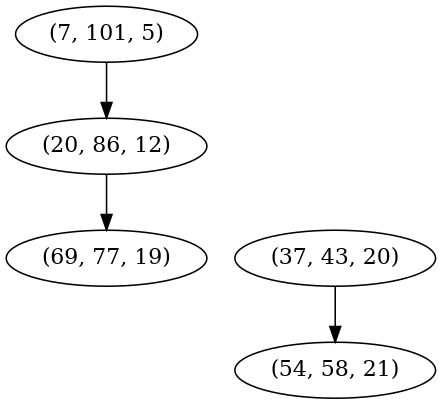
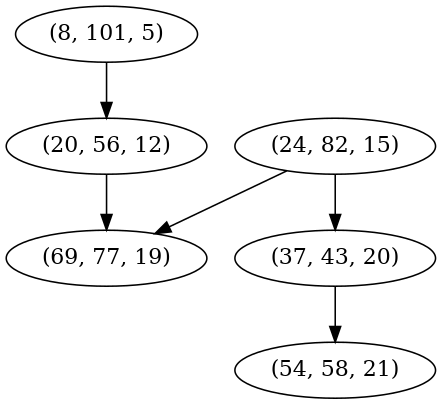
node "(7, 101, 5)": label "(7, 101, 5)" -> "(8, 101, 5)"
node "(20, 86, 12)": label "(20, 86, 12)" -> "(20, 56, 12)"
node "(24, 82, 15)": added
